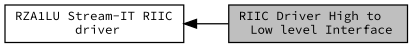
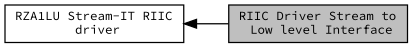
node "RIIC Driver High to Low level Interface": label "RIIC Driver High to Low level Interface" -> "RIIC Driver Stream to Low level Interface"
